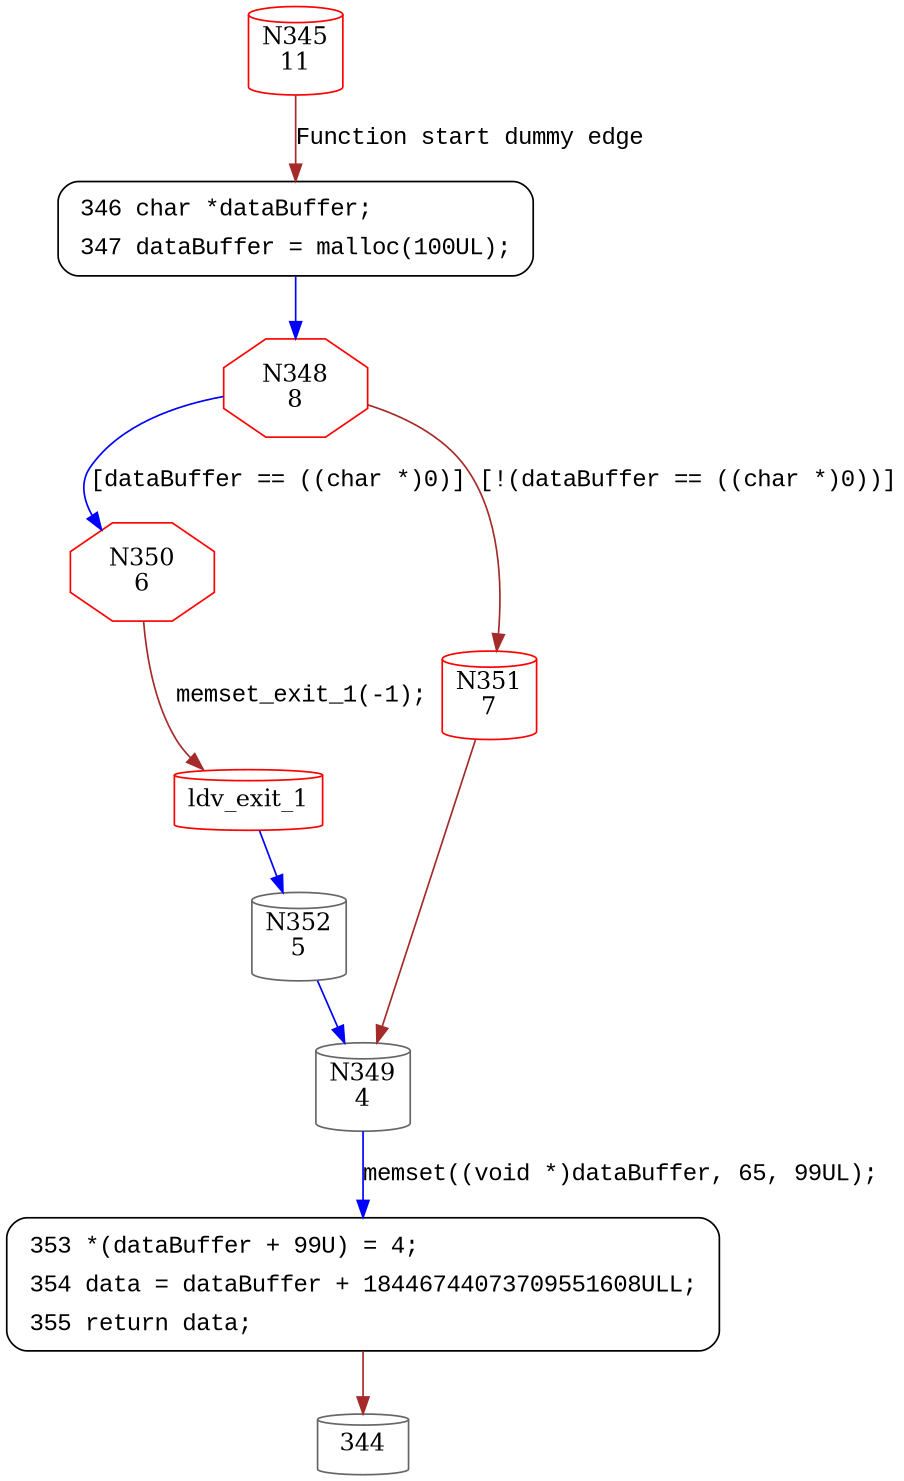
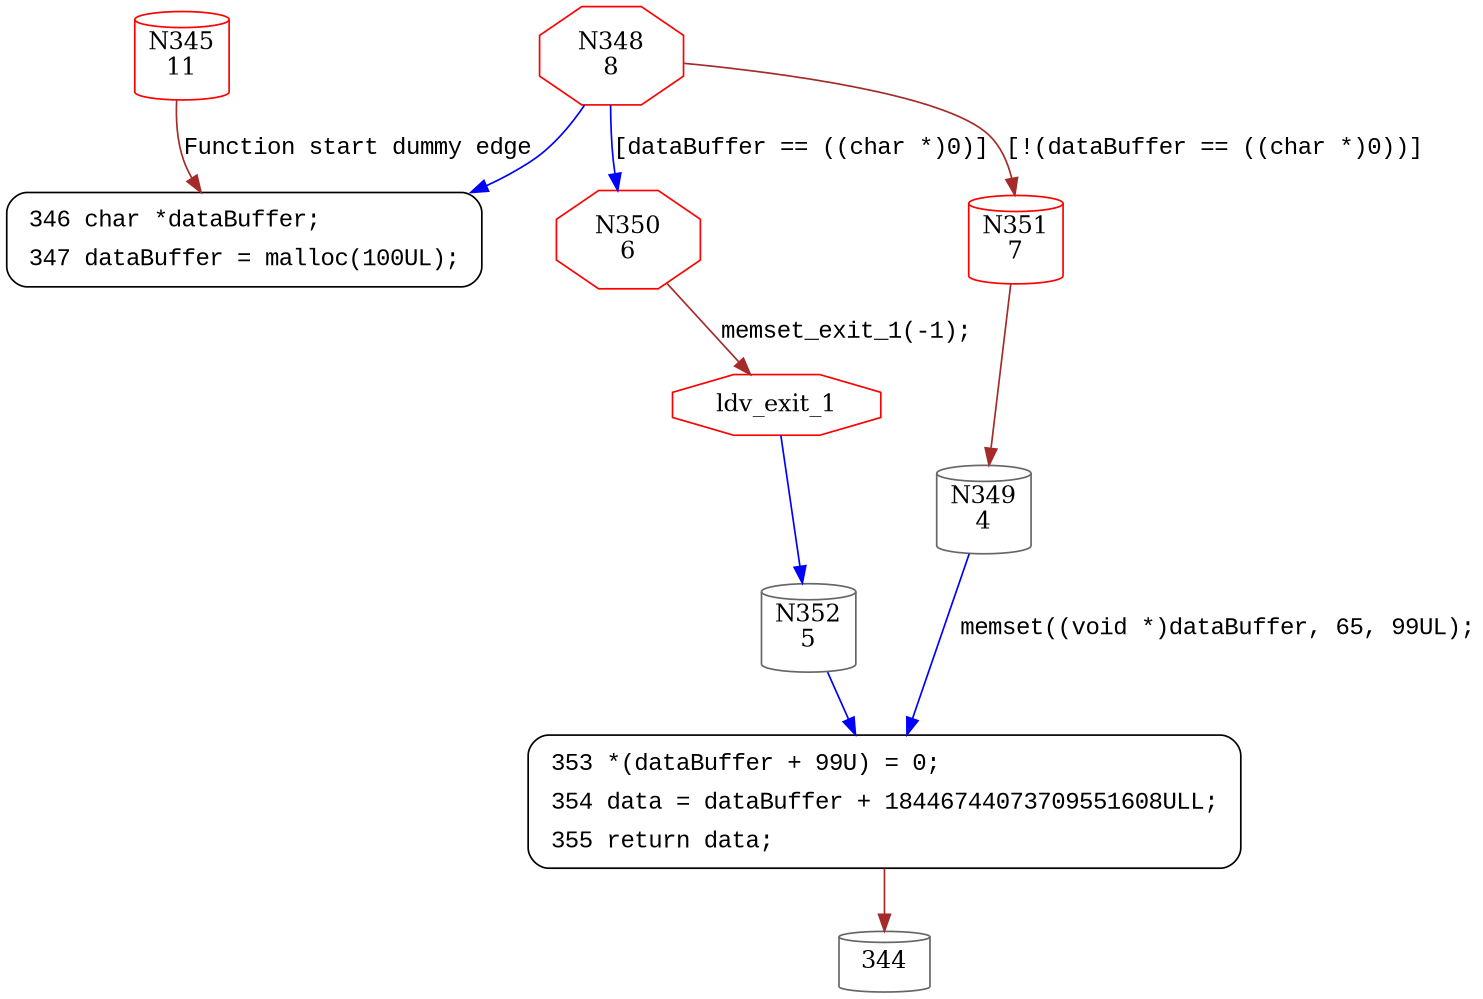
edge "346" -> "N348 8": reversed
node "ldv_exit_1": shape cylinder -> octagon
edge "N352 5" -> "N349 4": now "N352 5" -> "353"
node "353": text "*(dataBuffer + 99U) = 4;" -> "*(dataBuffer + 99U) = 0;"
